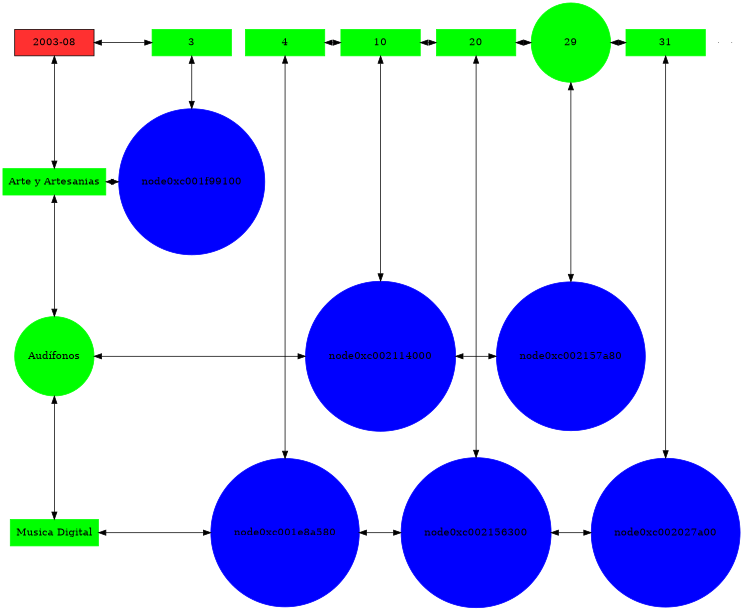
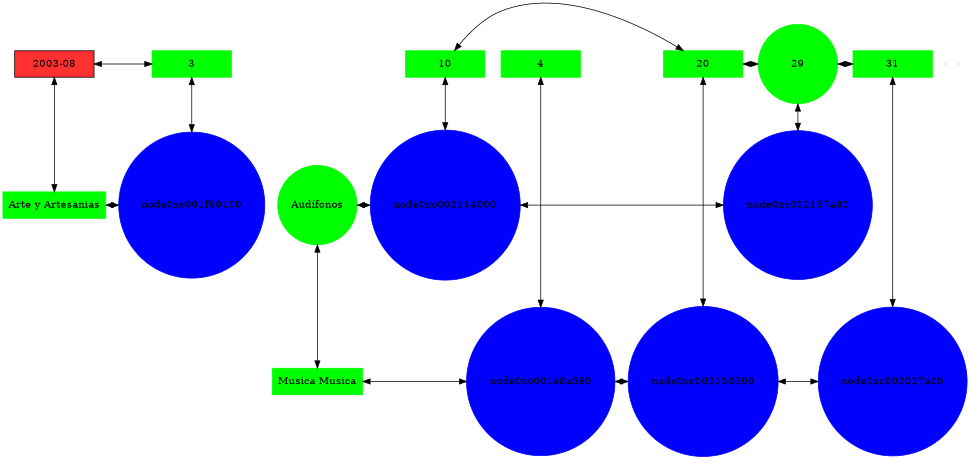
edge "4" -- "10": removed
edge "Arte y Artesanias" -- "Audífonos": removed
node "Musica Digital": label "Musica Digital" -> "Musica Musica"
